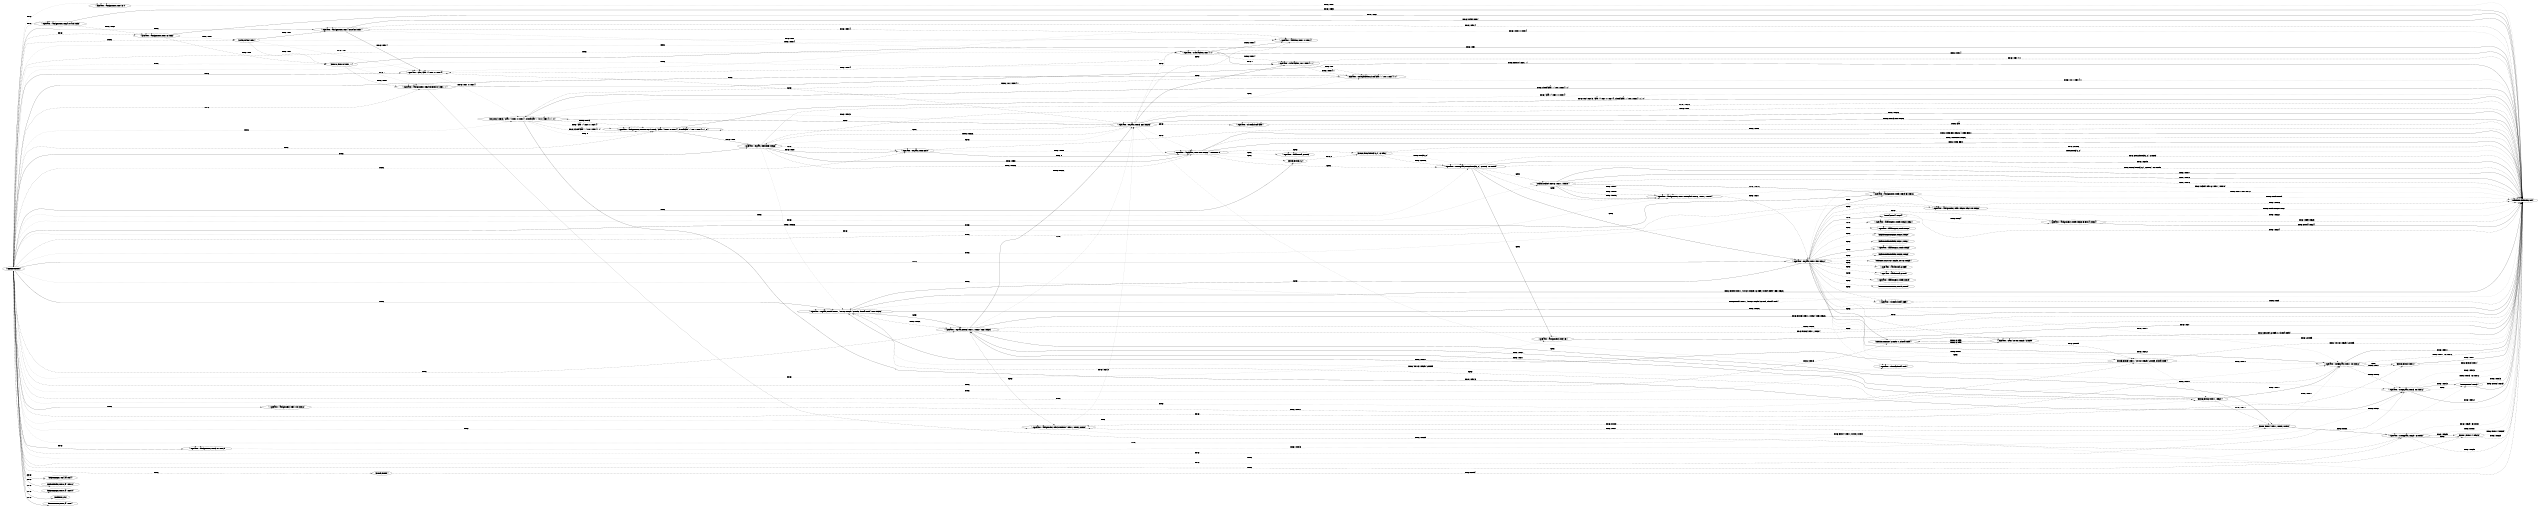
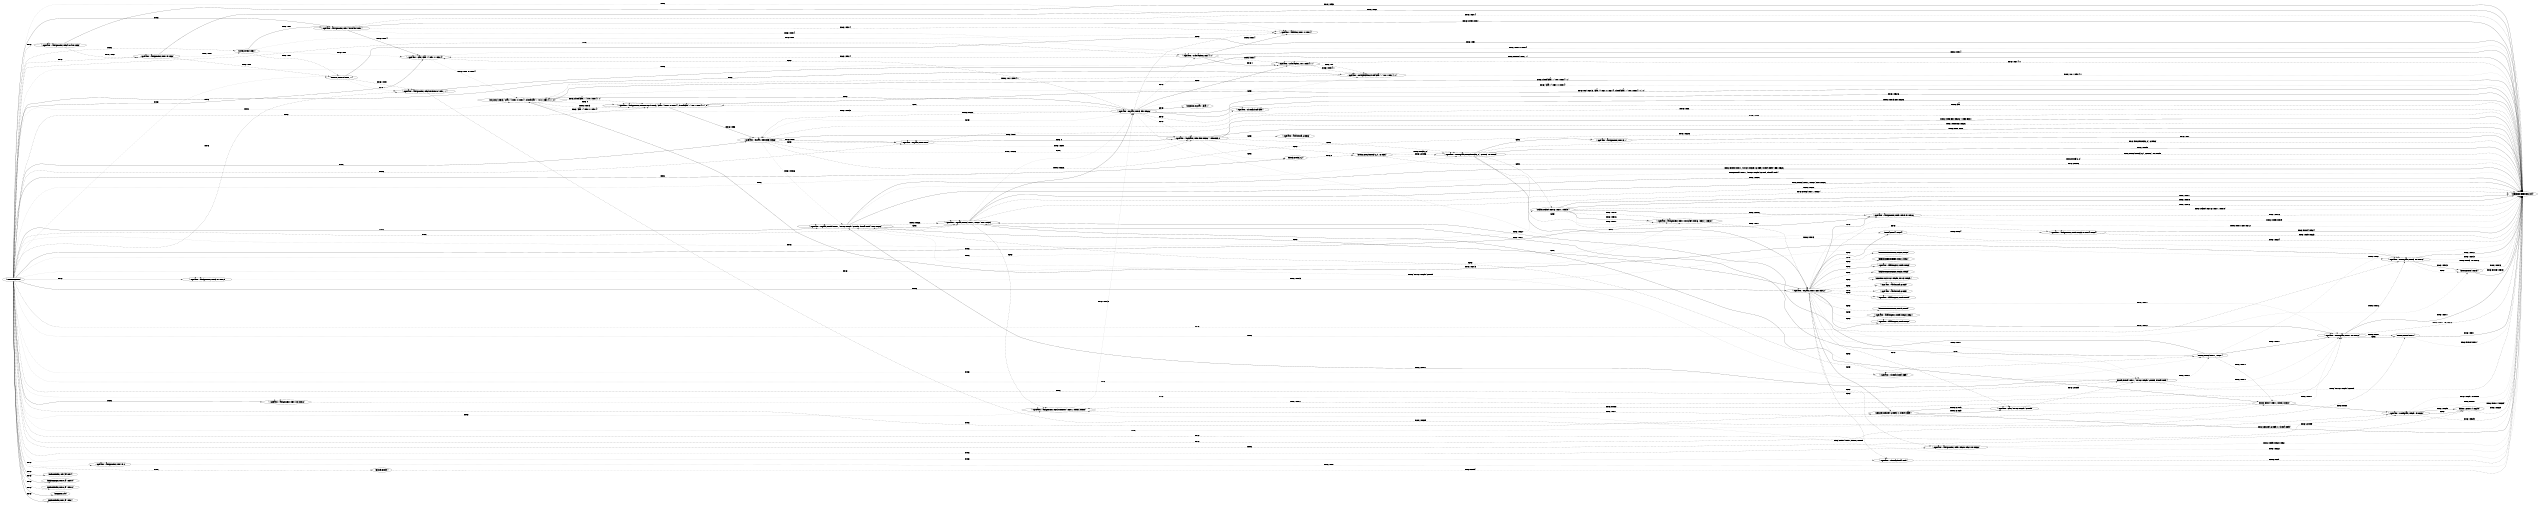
node "(UNKNOWN,char *,char *)": added
edge "(METHOD,FUN1)" -> "(<operator>.assignment,VAR7 = 1)": removed, label "DDG:"
